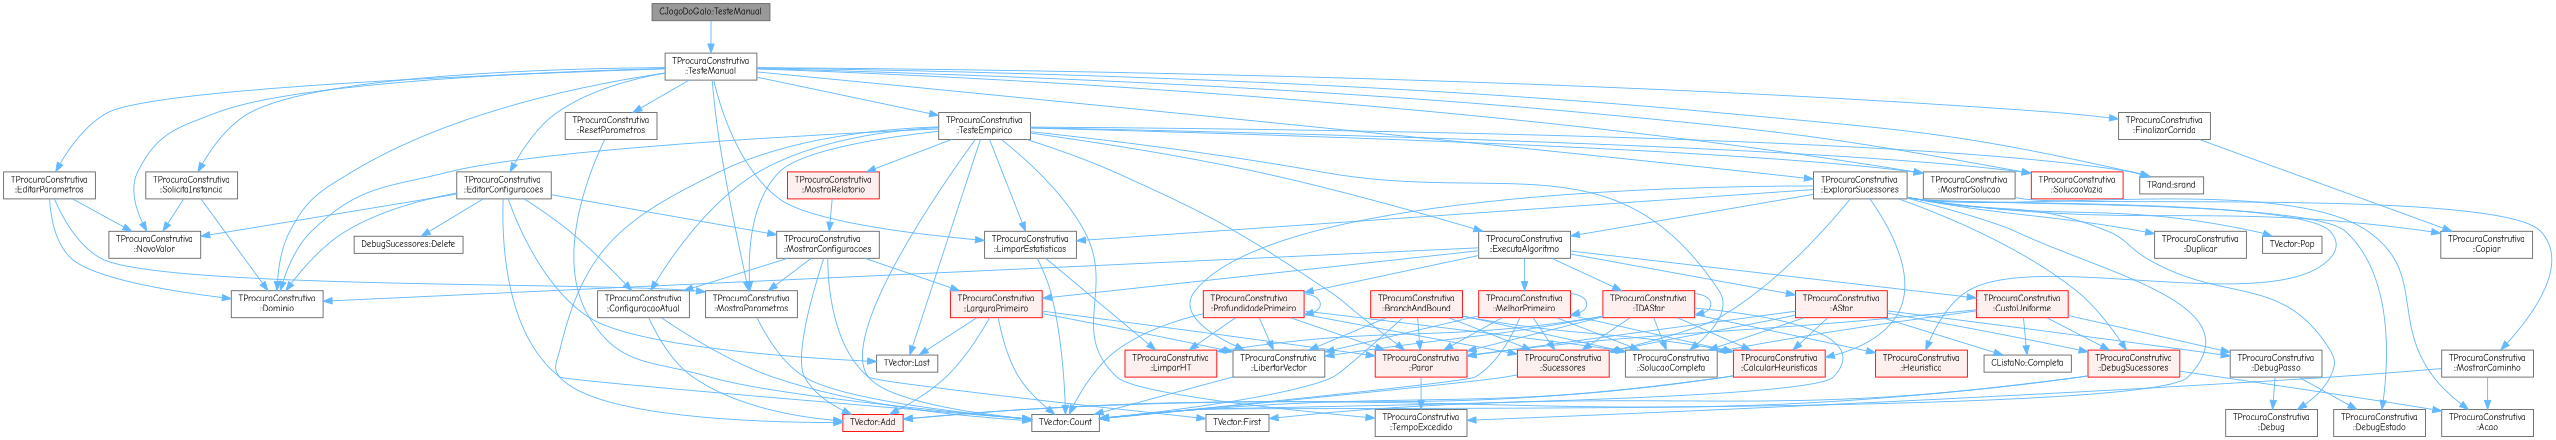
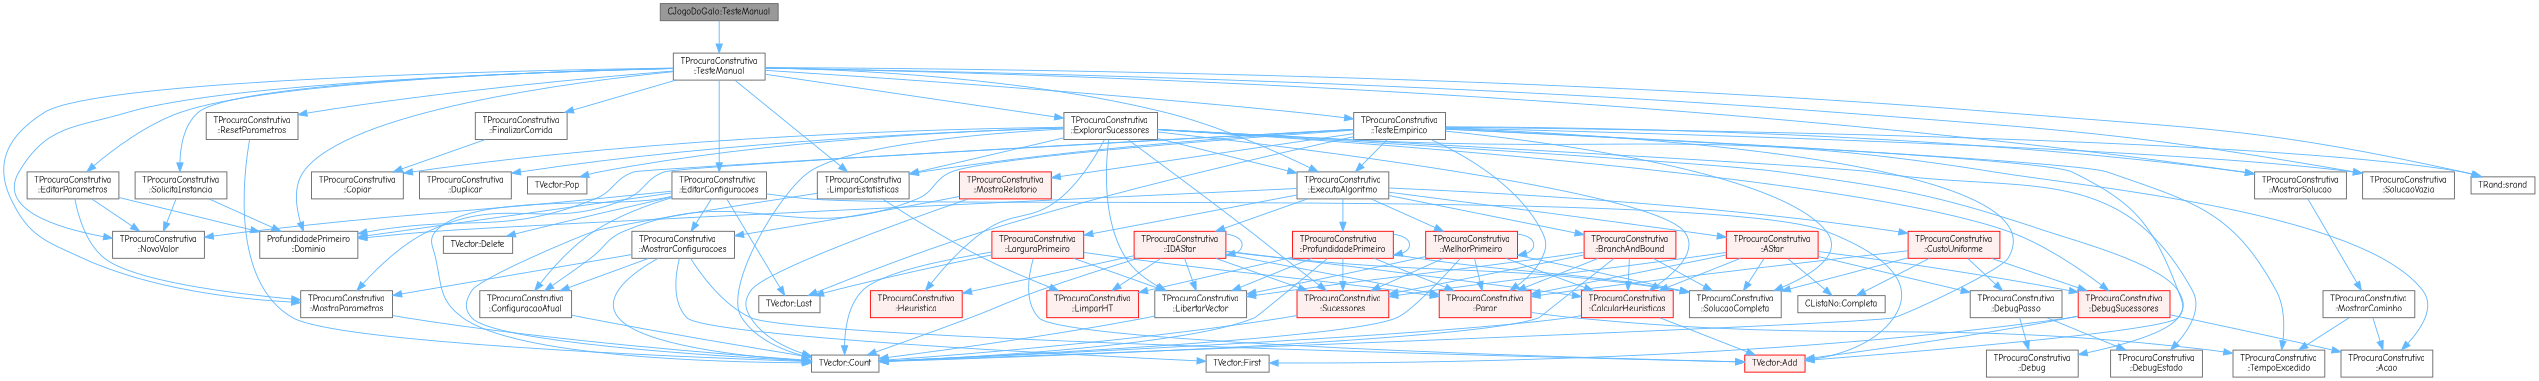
edge "TProcuraConstrutiva ::TesteManual" -> "TProcuraConstrutiva ::ExecutaAlgoritmo": added
node "TProcuraConstrutiva ::SolucaoVazia": color red -> grey40
edge "TProcuraConstrutiva ::ExecutaAlgoritmo" -> "TProcuraConstrutiva ::BranchAndBound": added
node "DebugSucessores::Delete": label "DebugSucessores::Delete" -> "TVector::Delete"
edge "TProcuraConstrutiva ::MostraRelatorio" -> "TVector::Count": added
edge "TProcuraConstrutiva ::MostrarConfiguracoes" -> "TProcuraConstrutiva ::LarguraPrimeiro": now "TProcuraConstrutiva ::MostrarConfiguracoes" -> "TVector::Count"
node "TProcuraConstrutiva ::Dominio": label "TProcuraConstrutiva ::Dominio" -> "ProfundidadePrimeiro ::Dominio"
edge "TProcuraConstrutiva ::ConfiguracaoAtual" -> "TVector::Add": now "TProcuraConstrutiva ::EditarConfiguracoes" -> "TVector::Add"
